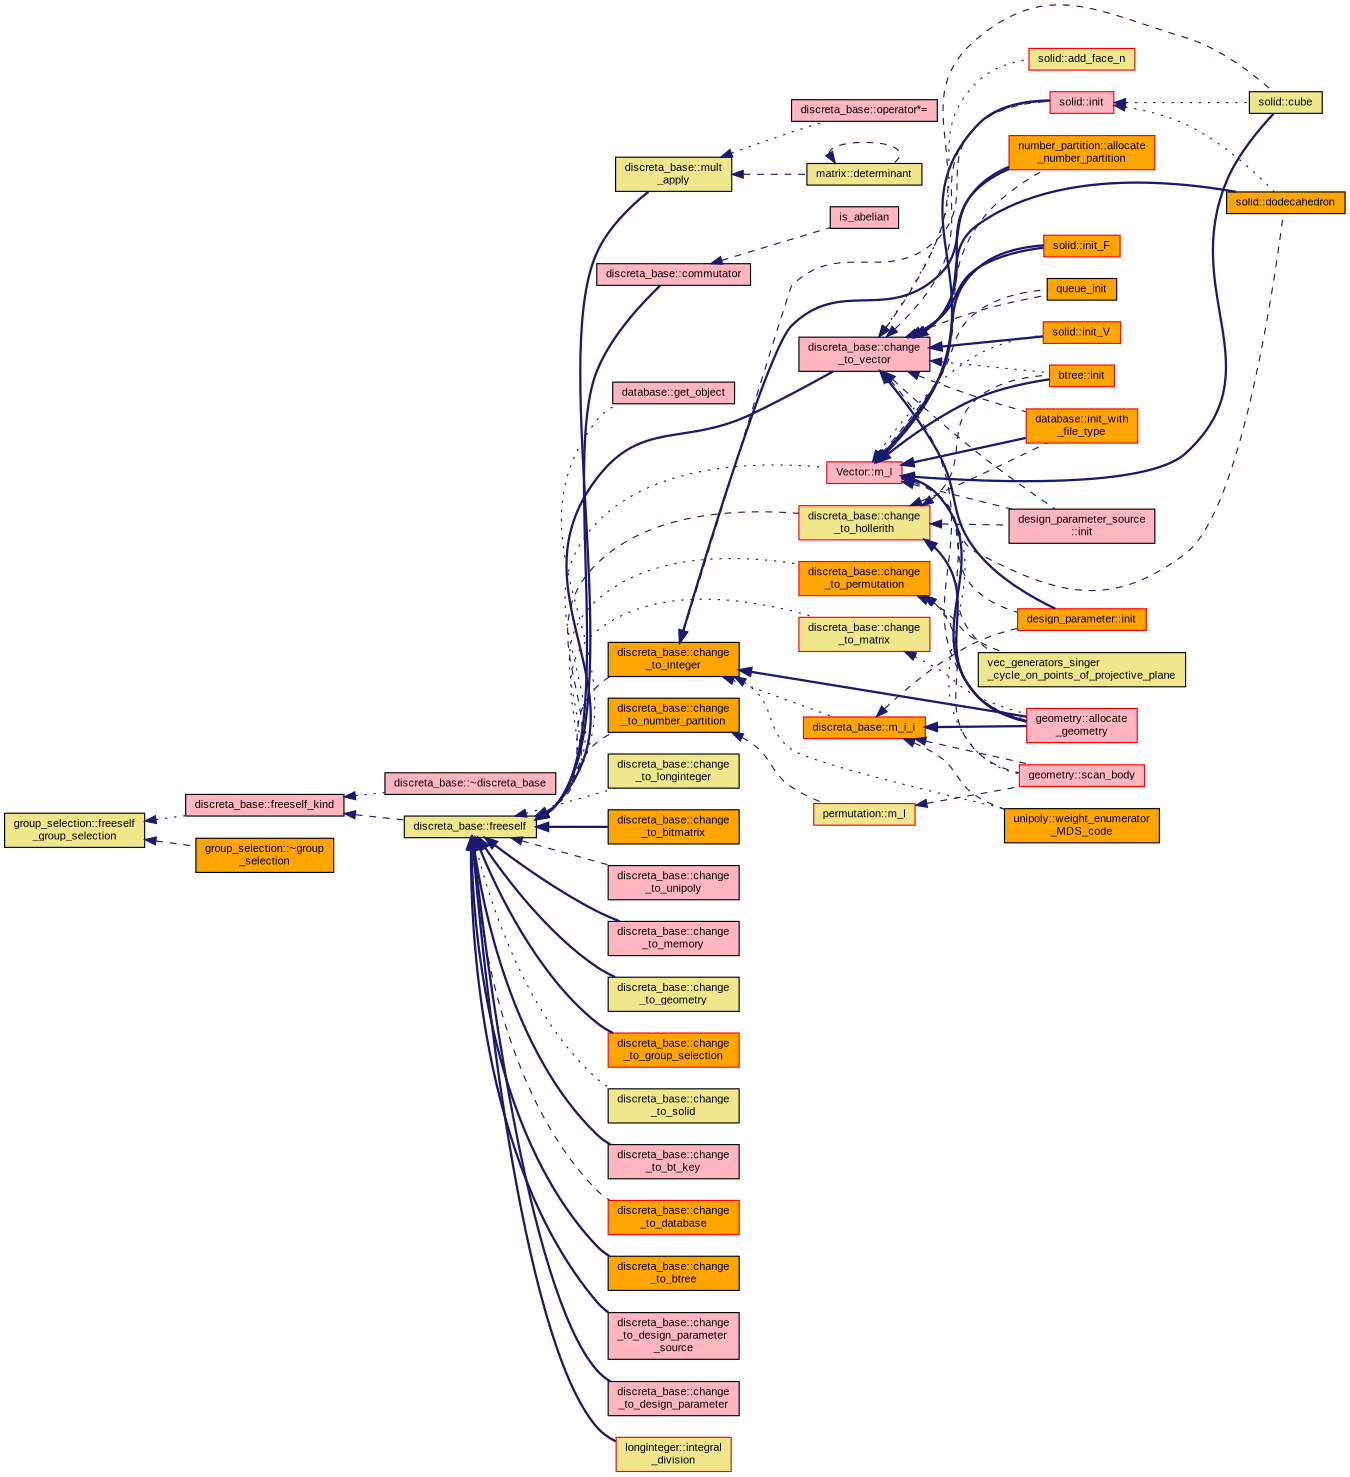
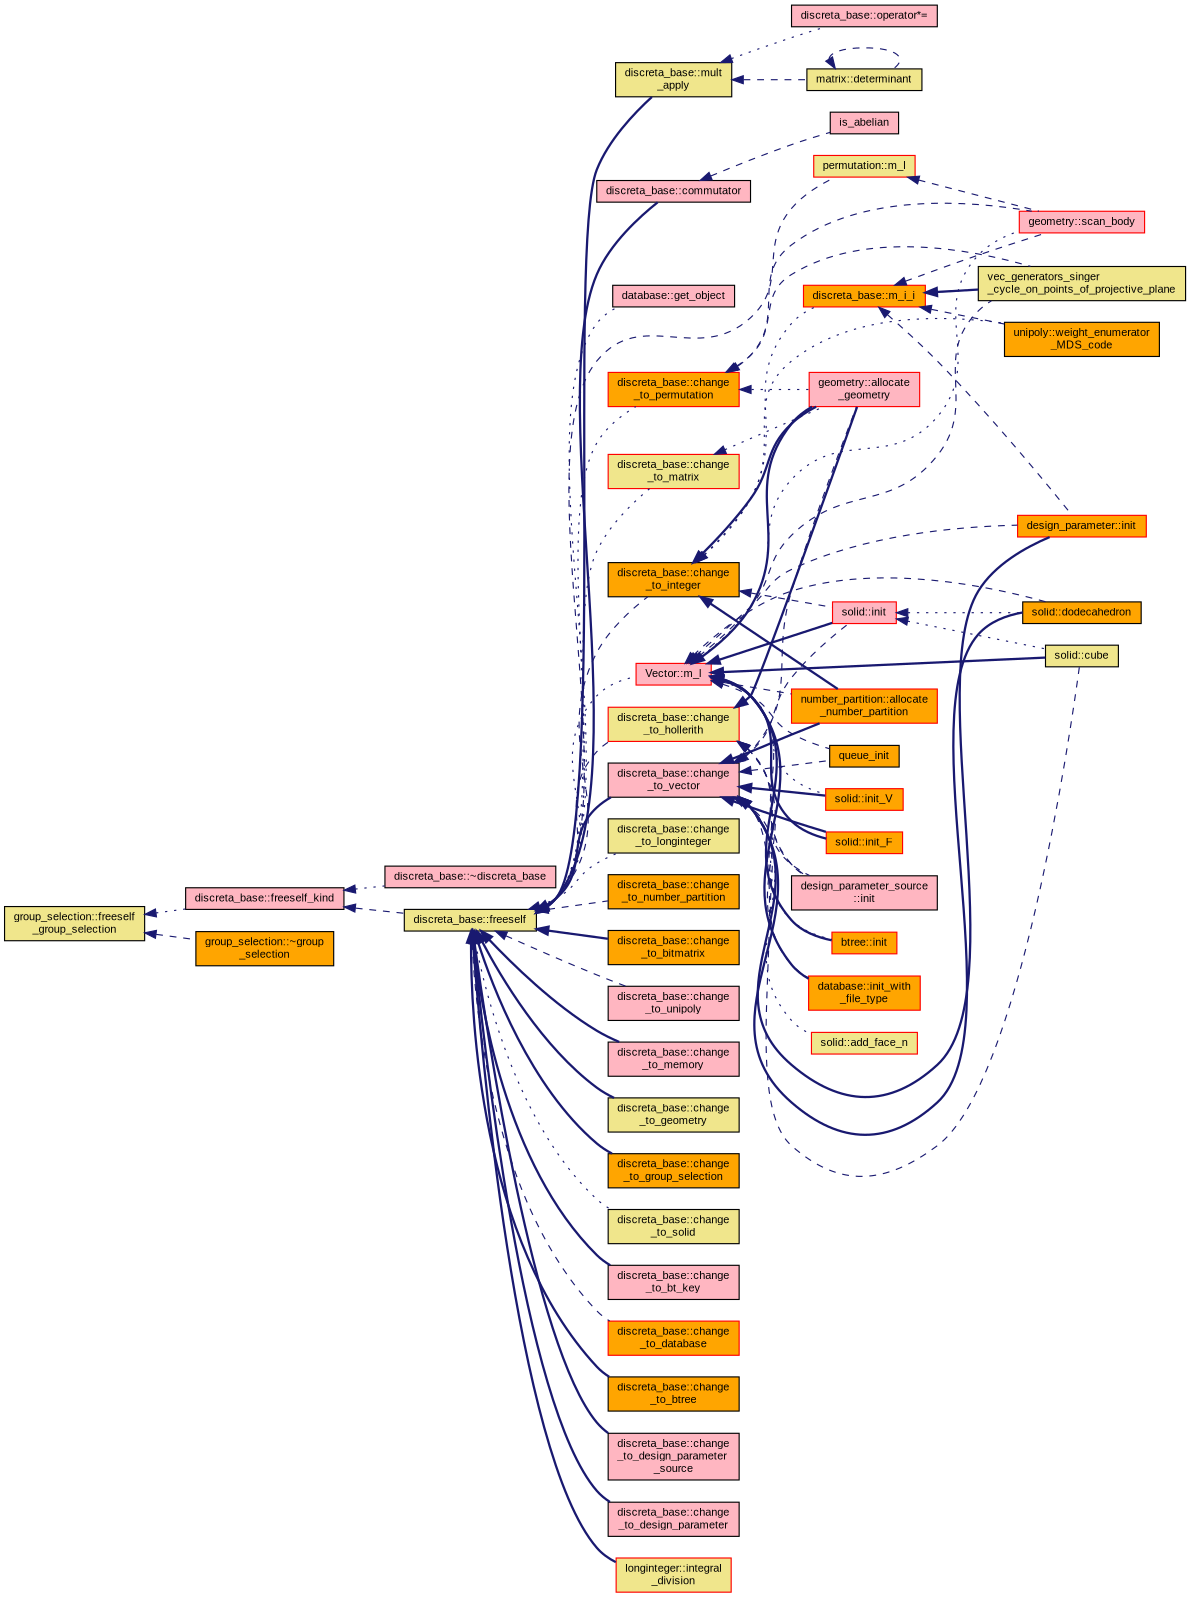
edge "geometry::allocate _geometry" -> "discreta_base::m_i_i": now "vec_generators_singer _cycle_on_points_of_projective_plane" -> "discreta_base::m_i_i"
edge "permutation::m_l" -> "discreta_base::change _to_number_partition": now "permutation::m_l" -> "discreta_base::freeself"
node "discreta_base::change _to_group_selection": color red -> black
